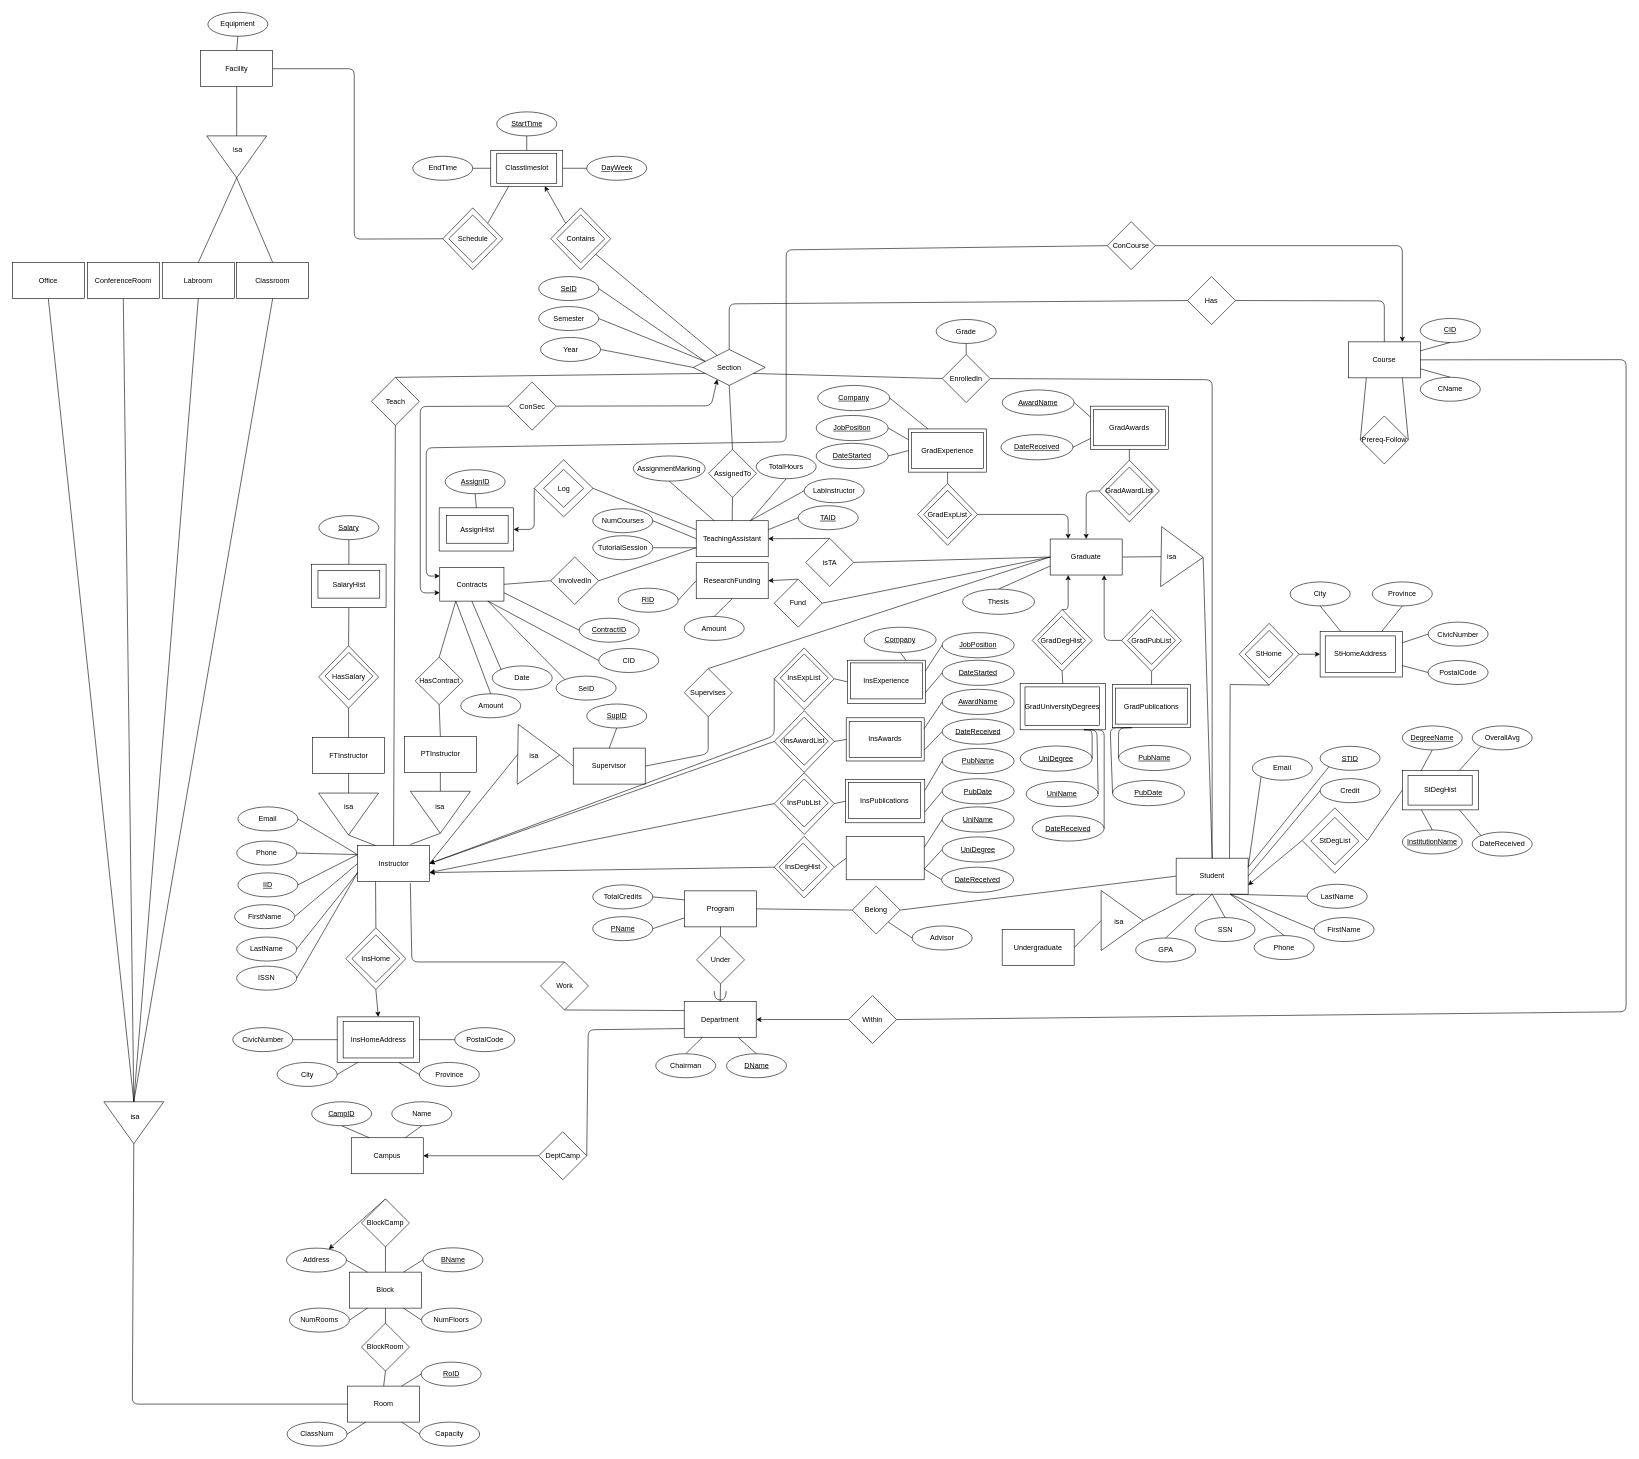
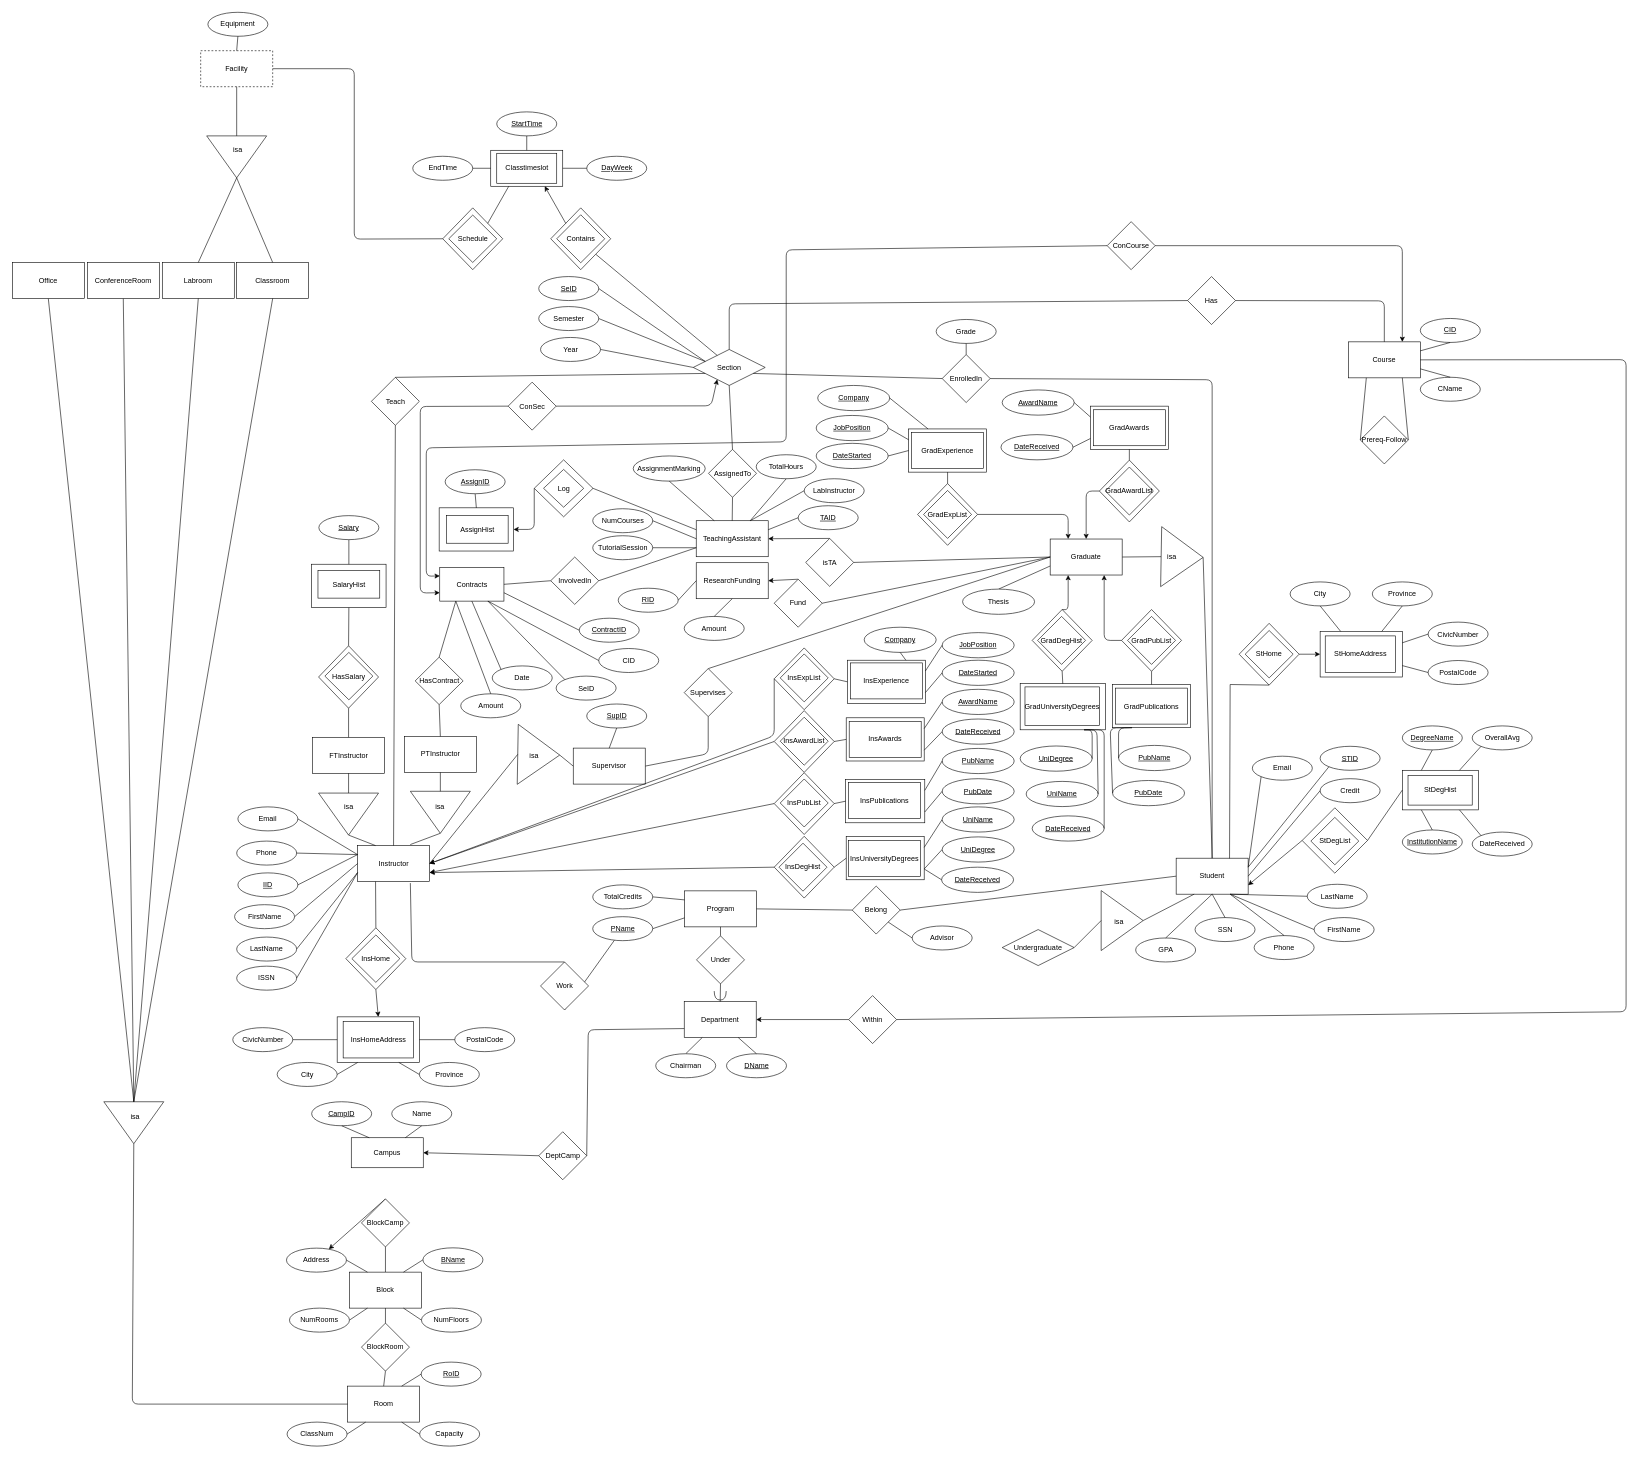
node "Facility": style solid -> dashed
node "InsUniversityDegrees": added
node "Undergraduate": shape rectangle -> diamond
edge "Work" -- "Department": now "Work" -- "PName"
node "Campus": size 72x36 -> 72x30
